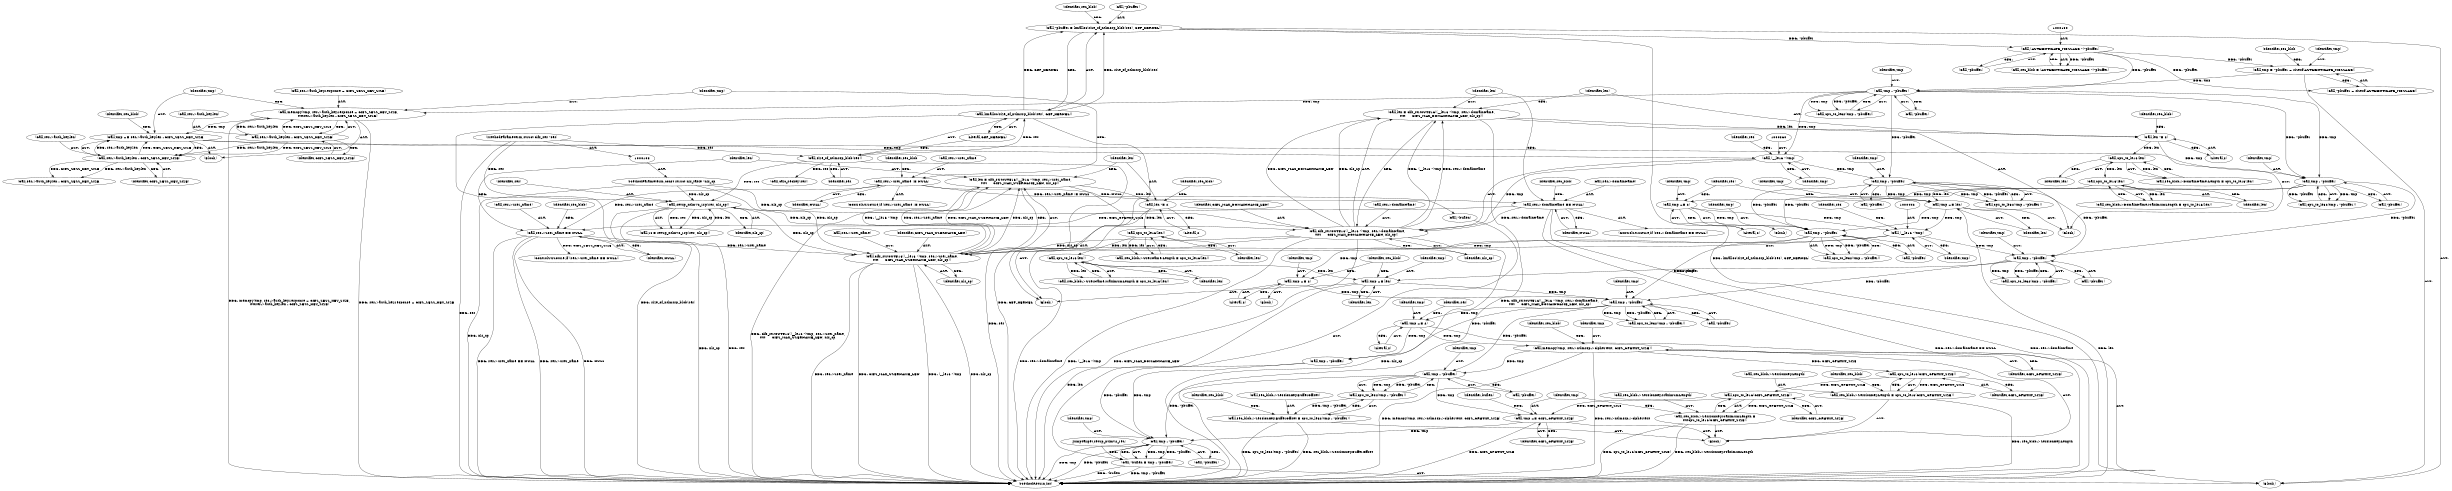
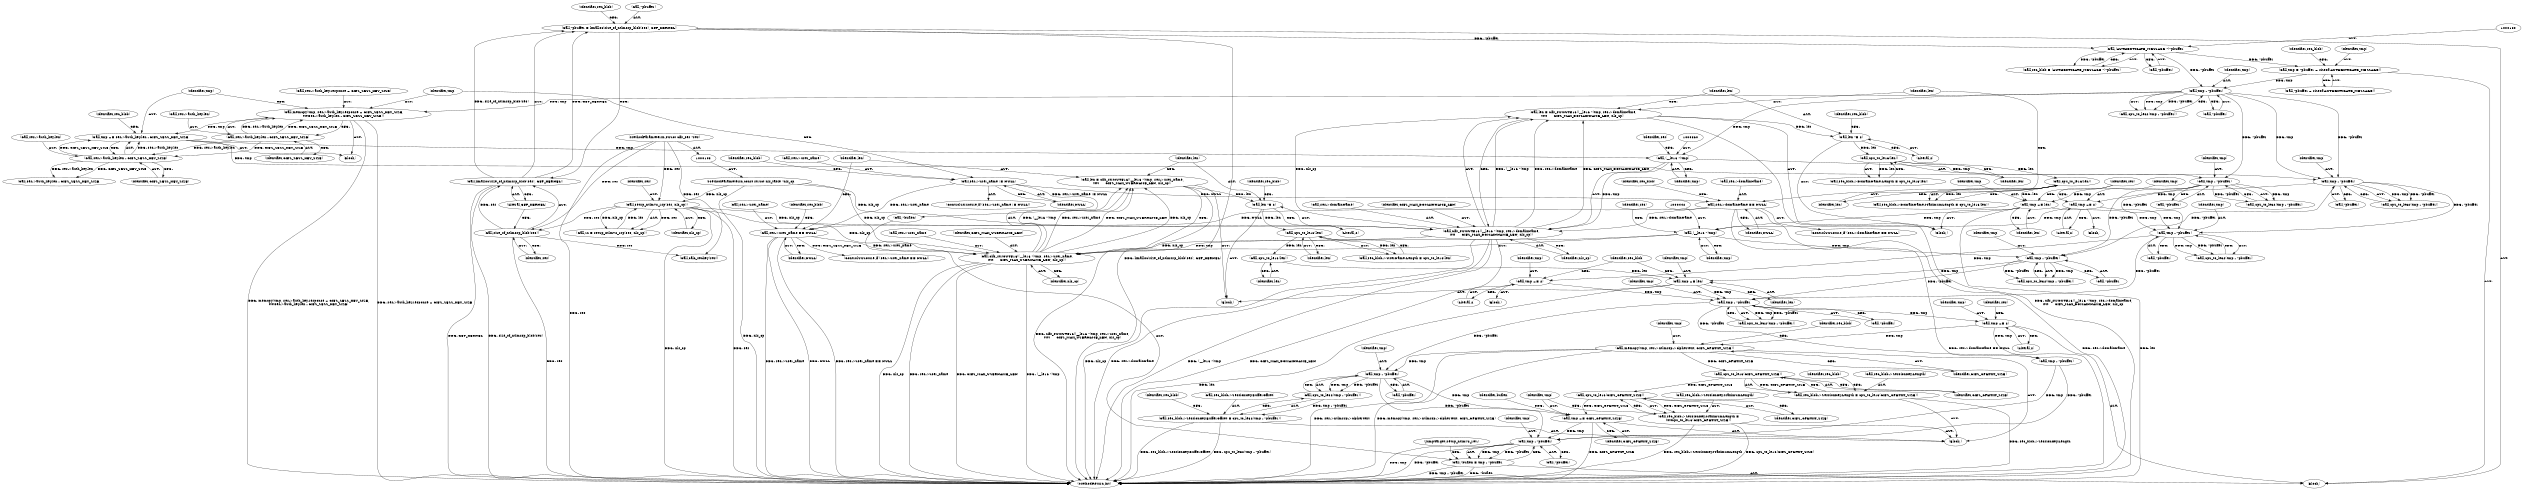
edge "(Call,(AUTHENTICATE_MESSAGE *)*pbuffer)" -> "(Call,*pbuffer + sizeof(AUTHENTICATE_MESSAGE))": removed, label "DDG: *pbuffer"
edge "(Call,size_of_ntlmssp_blob(ses))" -> "(Call,setup_ntlmv2_rsp(ses, nls_cp))": reversed
edge "(MethodParameterIn,struct cifs_ses *ses)" -> "(Call,calc_seckey(ses))": added, label "DDG: ses"
edge "(Call,ses->domainName == NULL)" -> "(Call,ses->user_name == NULL)": label "DDG: CIFS_CPHTXT_SIZE" -> "DDG: NULL"
node "(Call,sec_blob->UserName.MaximumLength = cpu_to_le16(len))": removed
